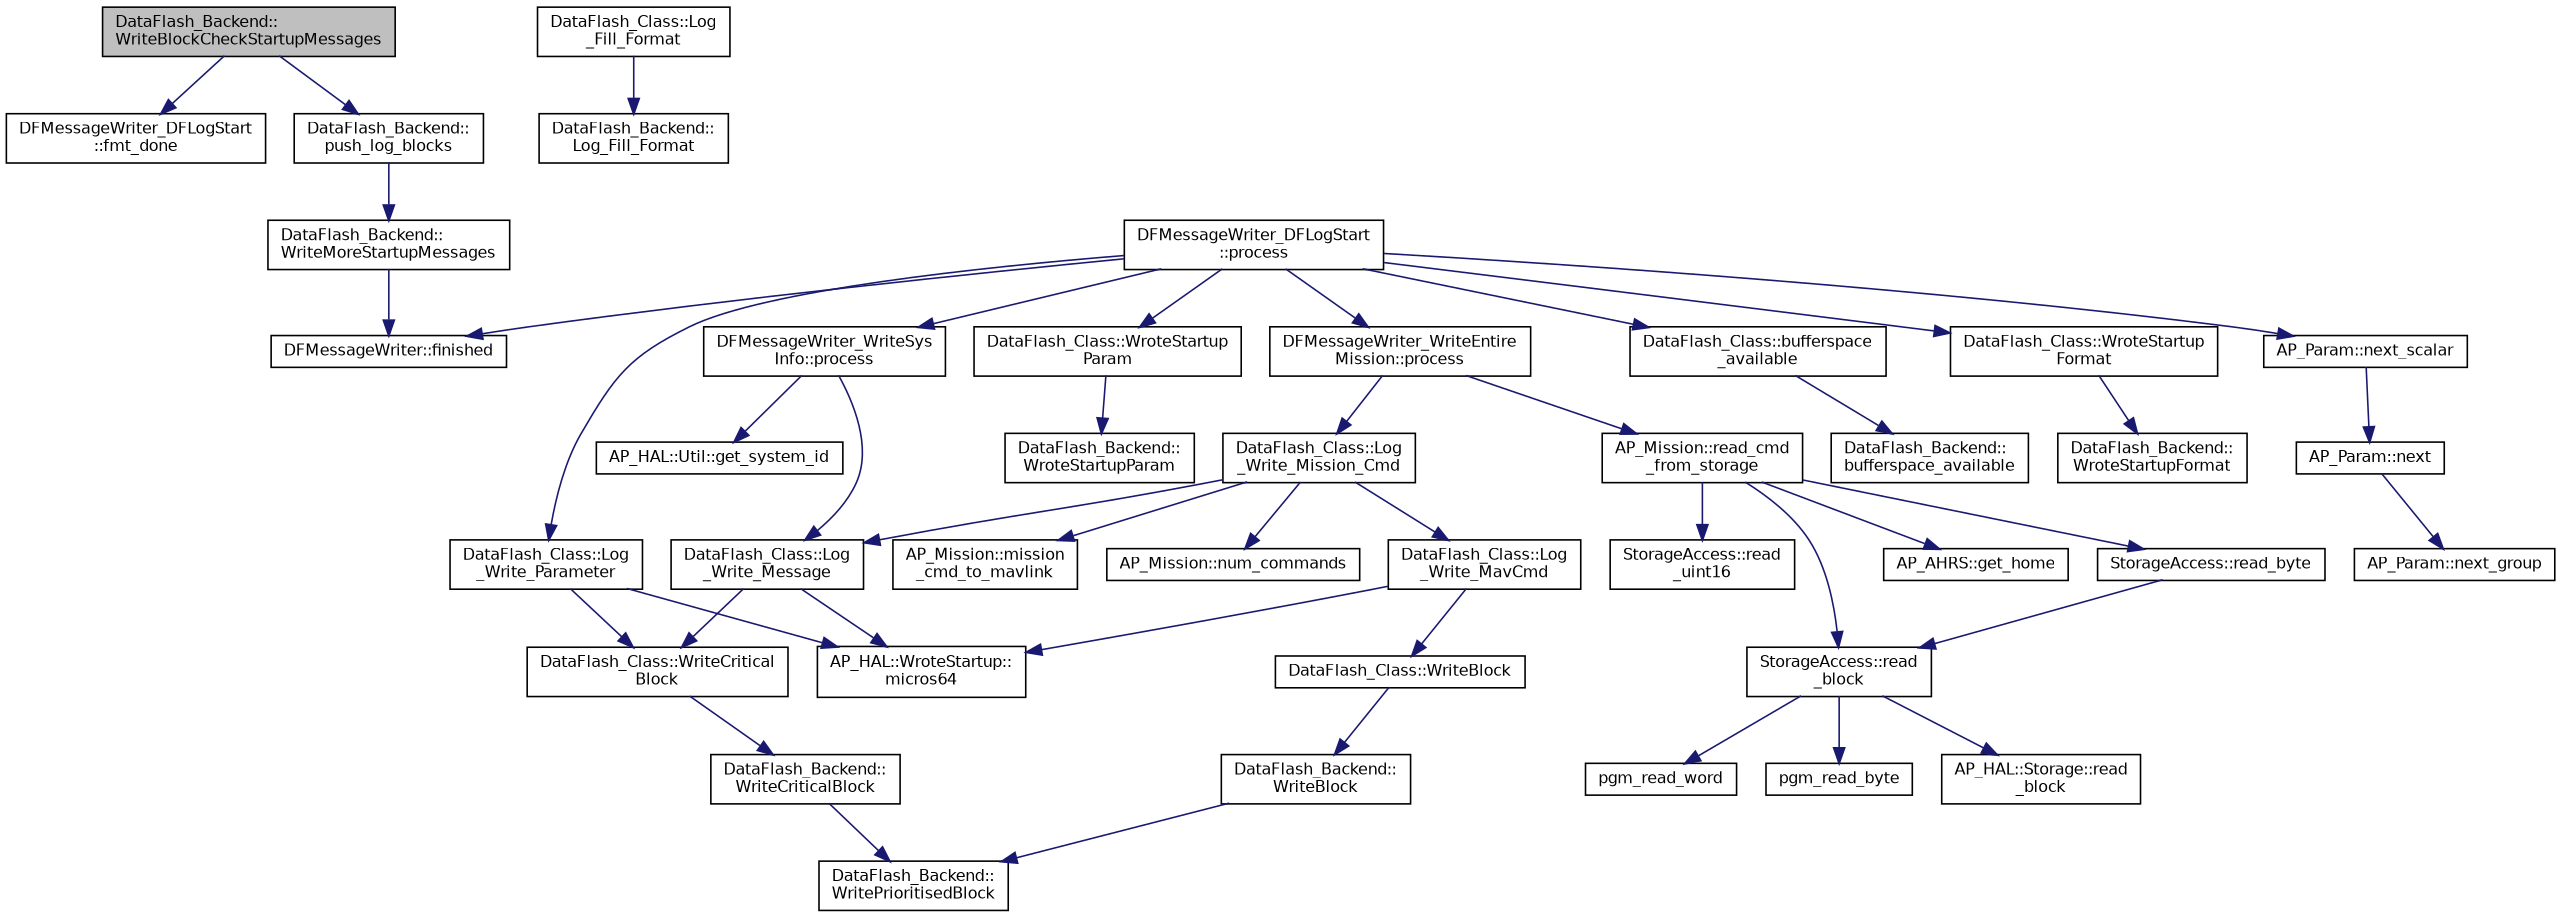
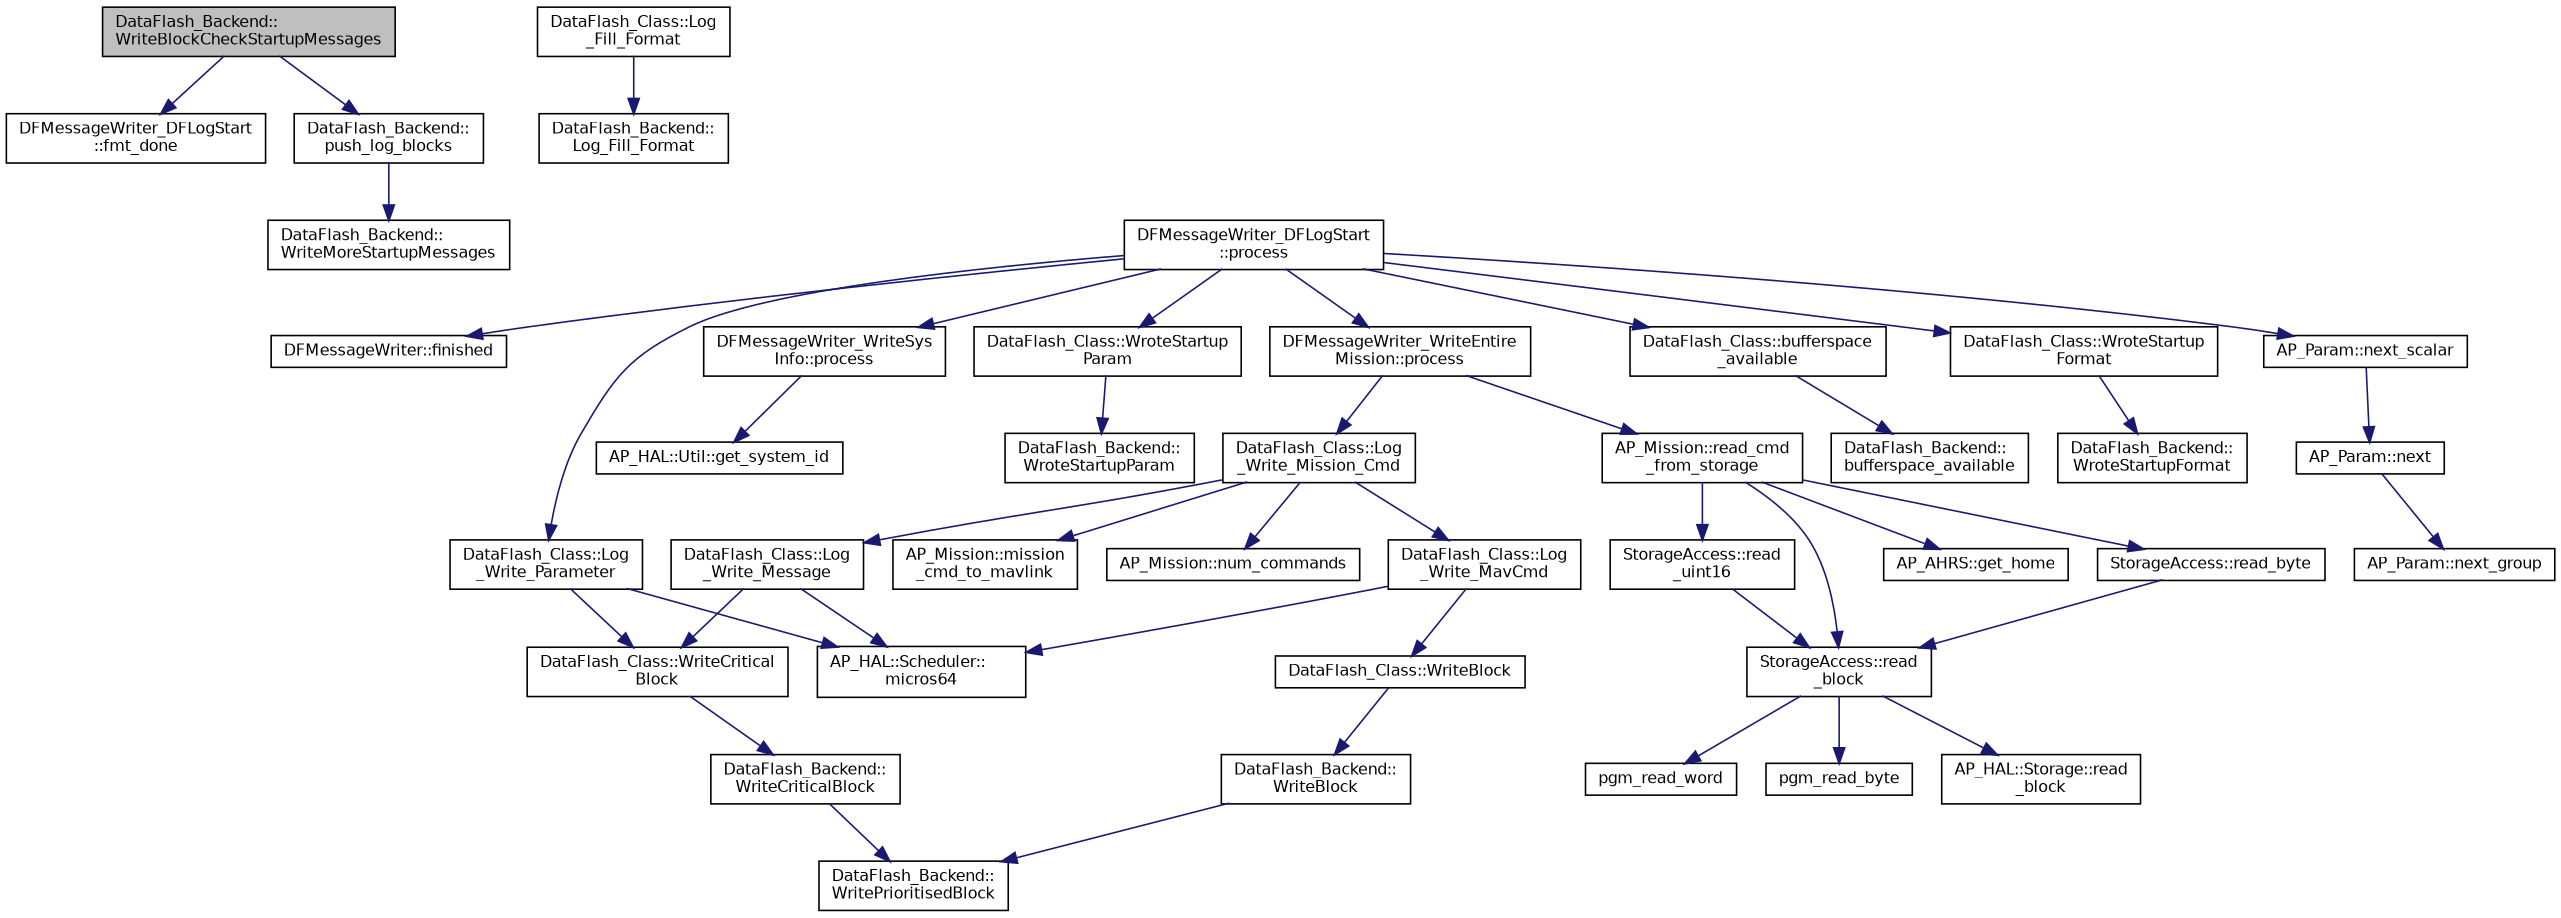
edge "DataFlash_Backend:: WriteMoreStartupMessages" -> "DFMessageWriter::finished": removed
edge "DFMessageWriter_WriteSys Info::process" -> "DataFlash_Class::Log _Write_Message": removed
edge "StorageAccess::read _uint16" -> "StorageAccess::read _block": added
node "AP_HAL::WroteStartup:: micros64": label "AP_HAL::WroteStartup:: micros64" -> "AP_HAL::Scheduler:: micros64"
